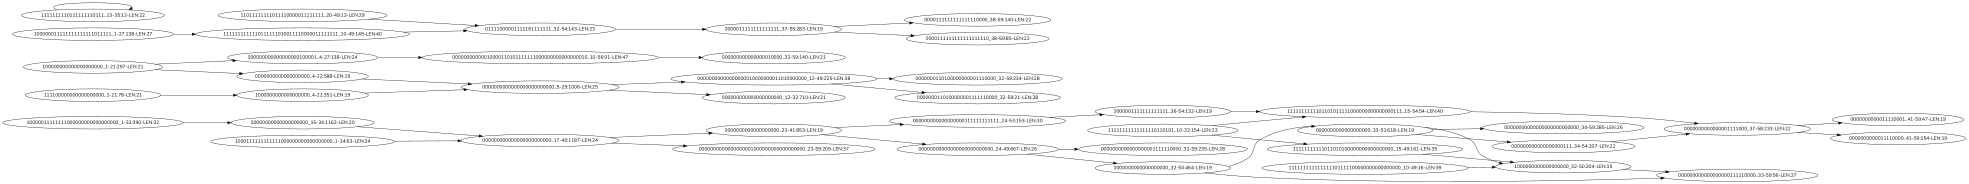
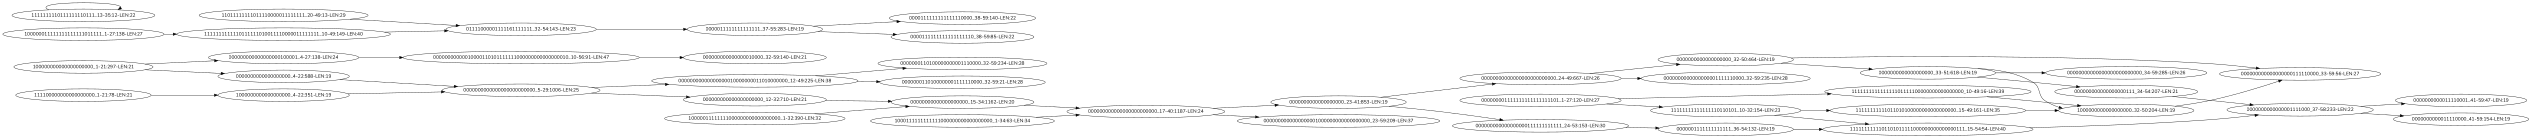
node "000000001111111111111111101_1-27:120-LEN:27": added
edge "000000000000000000000_12-32:710-LEN:21" -> "00000000000000000000_15-34:1162-LEN:20": added
